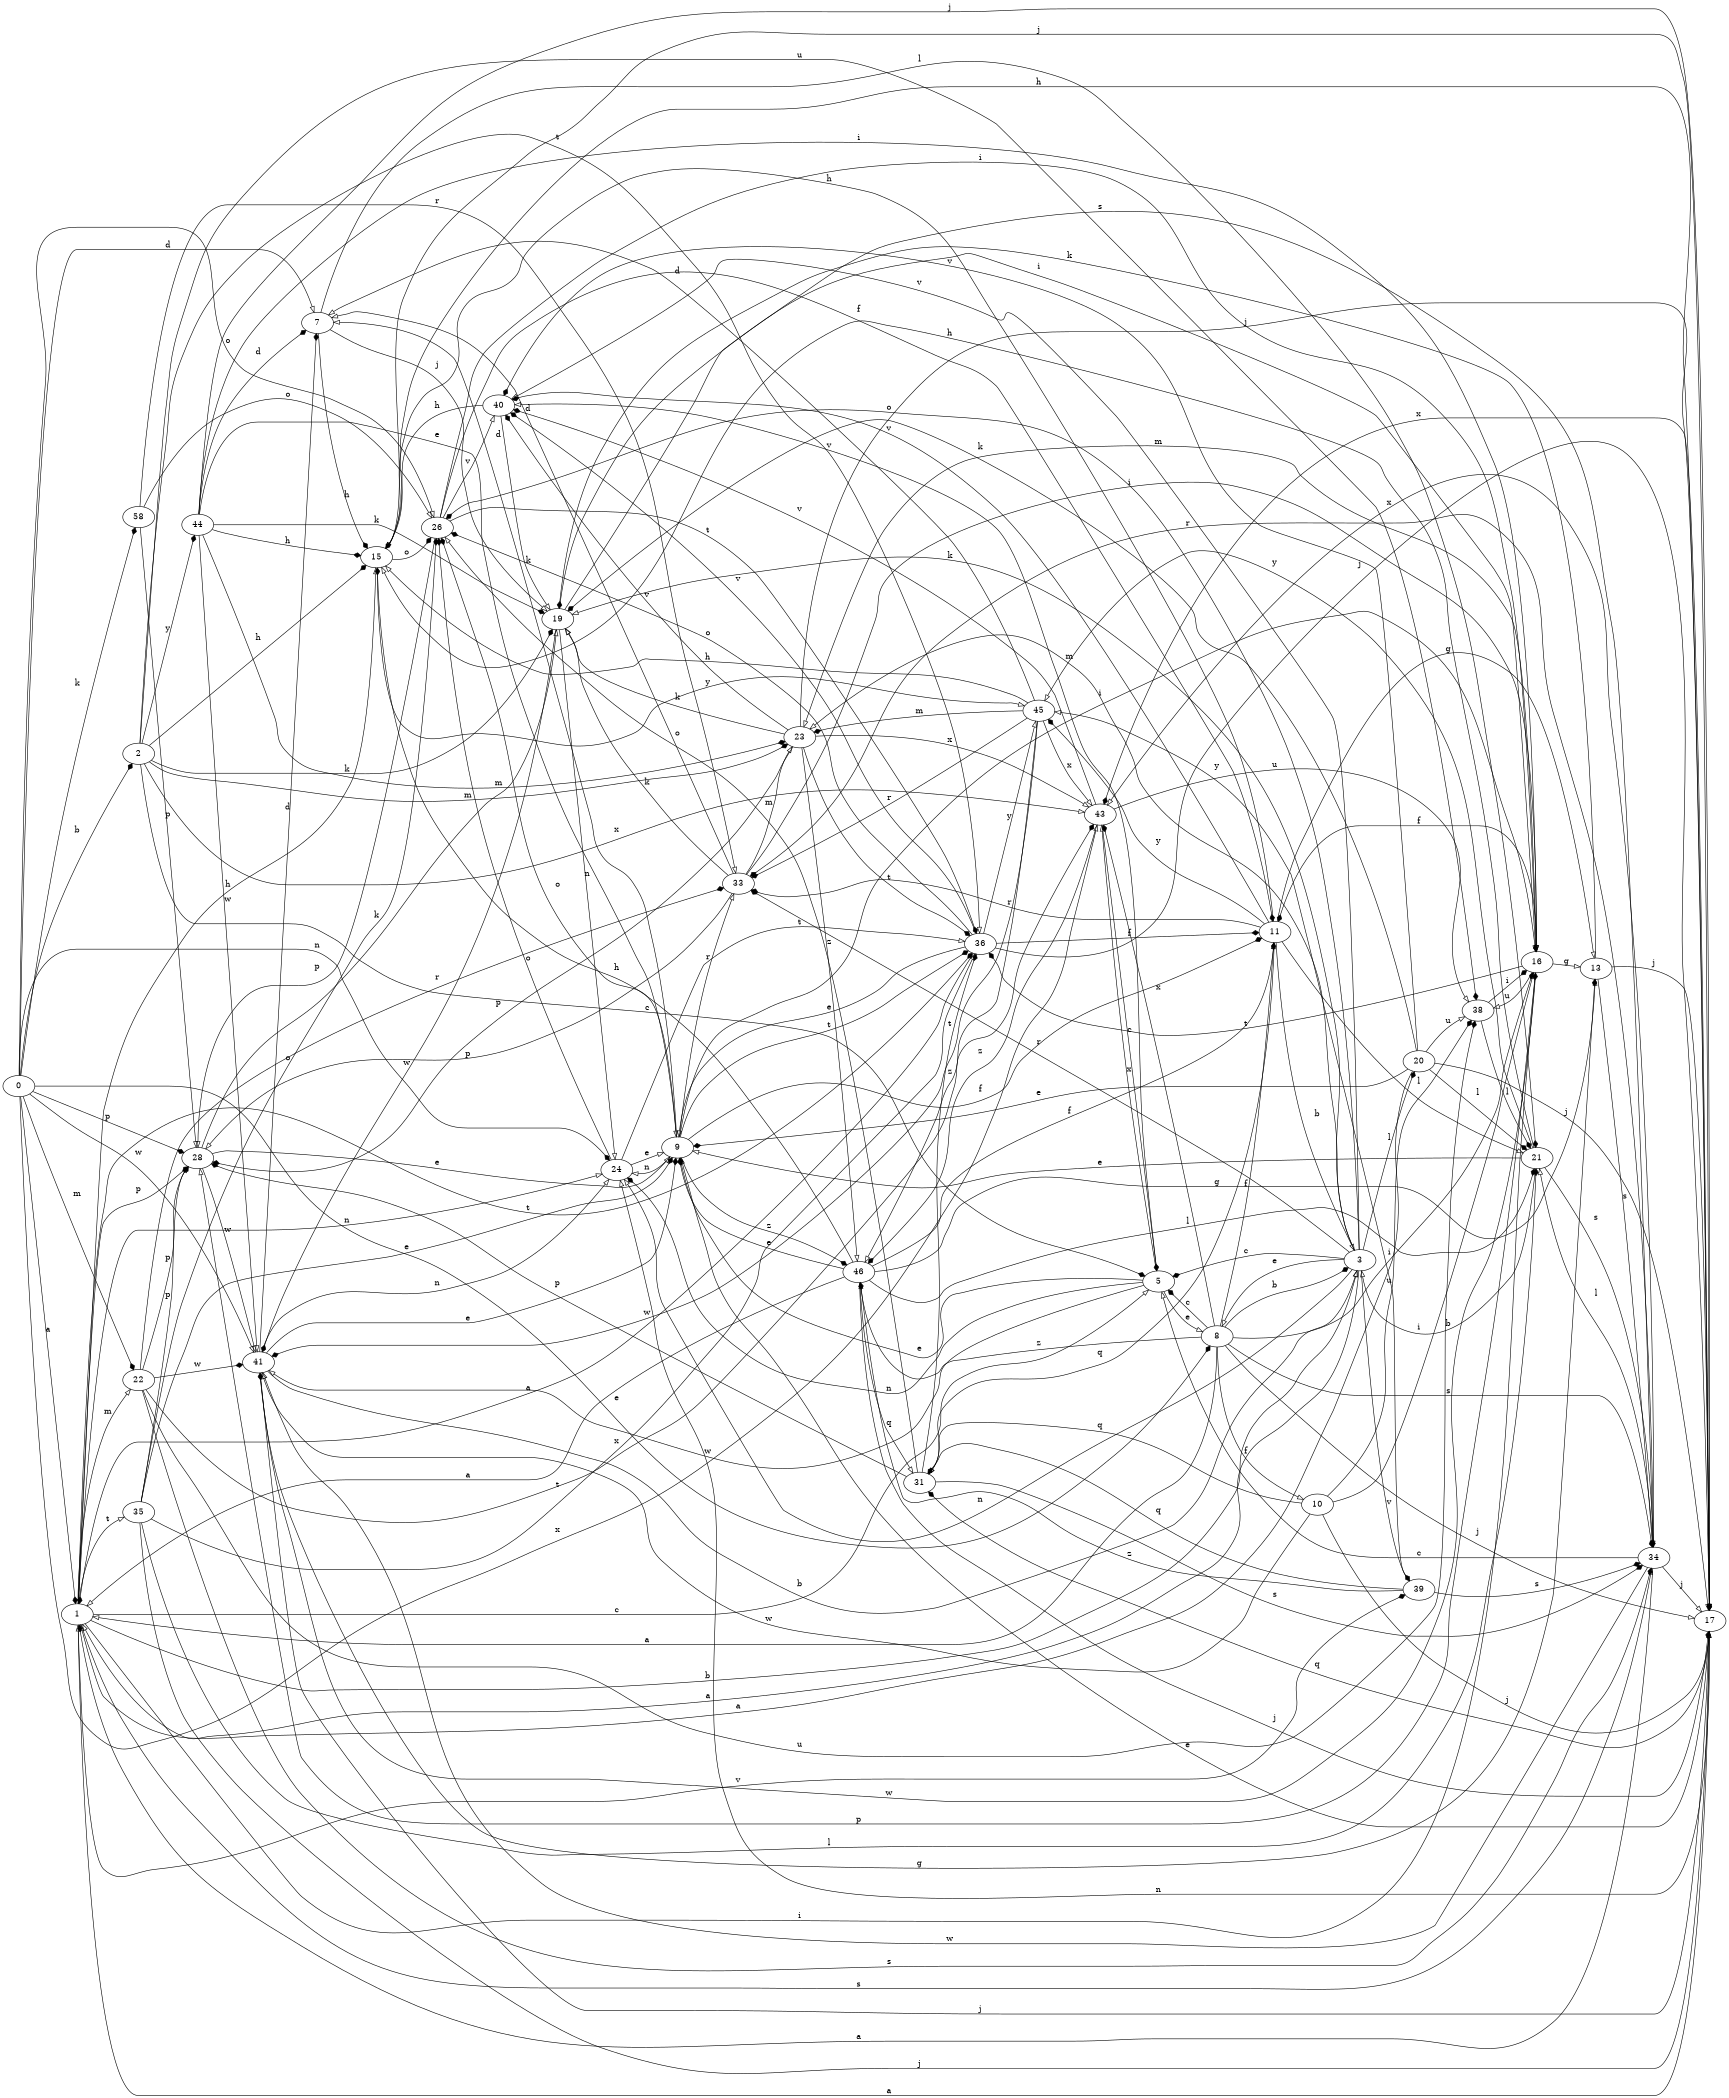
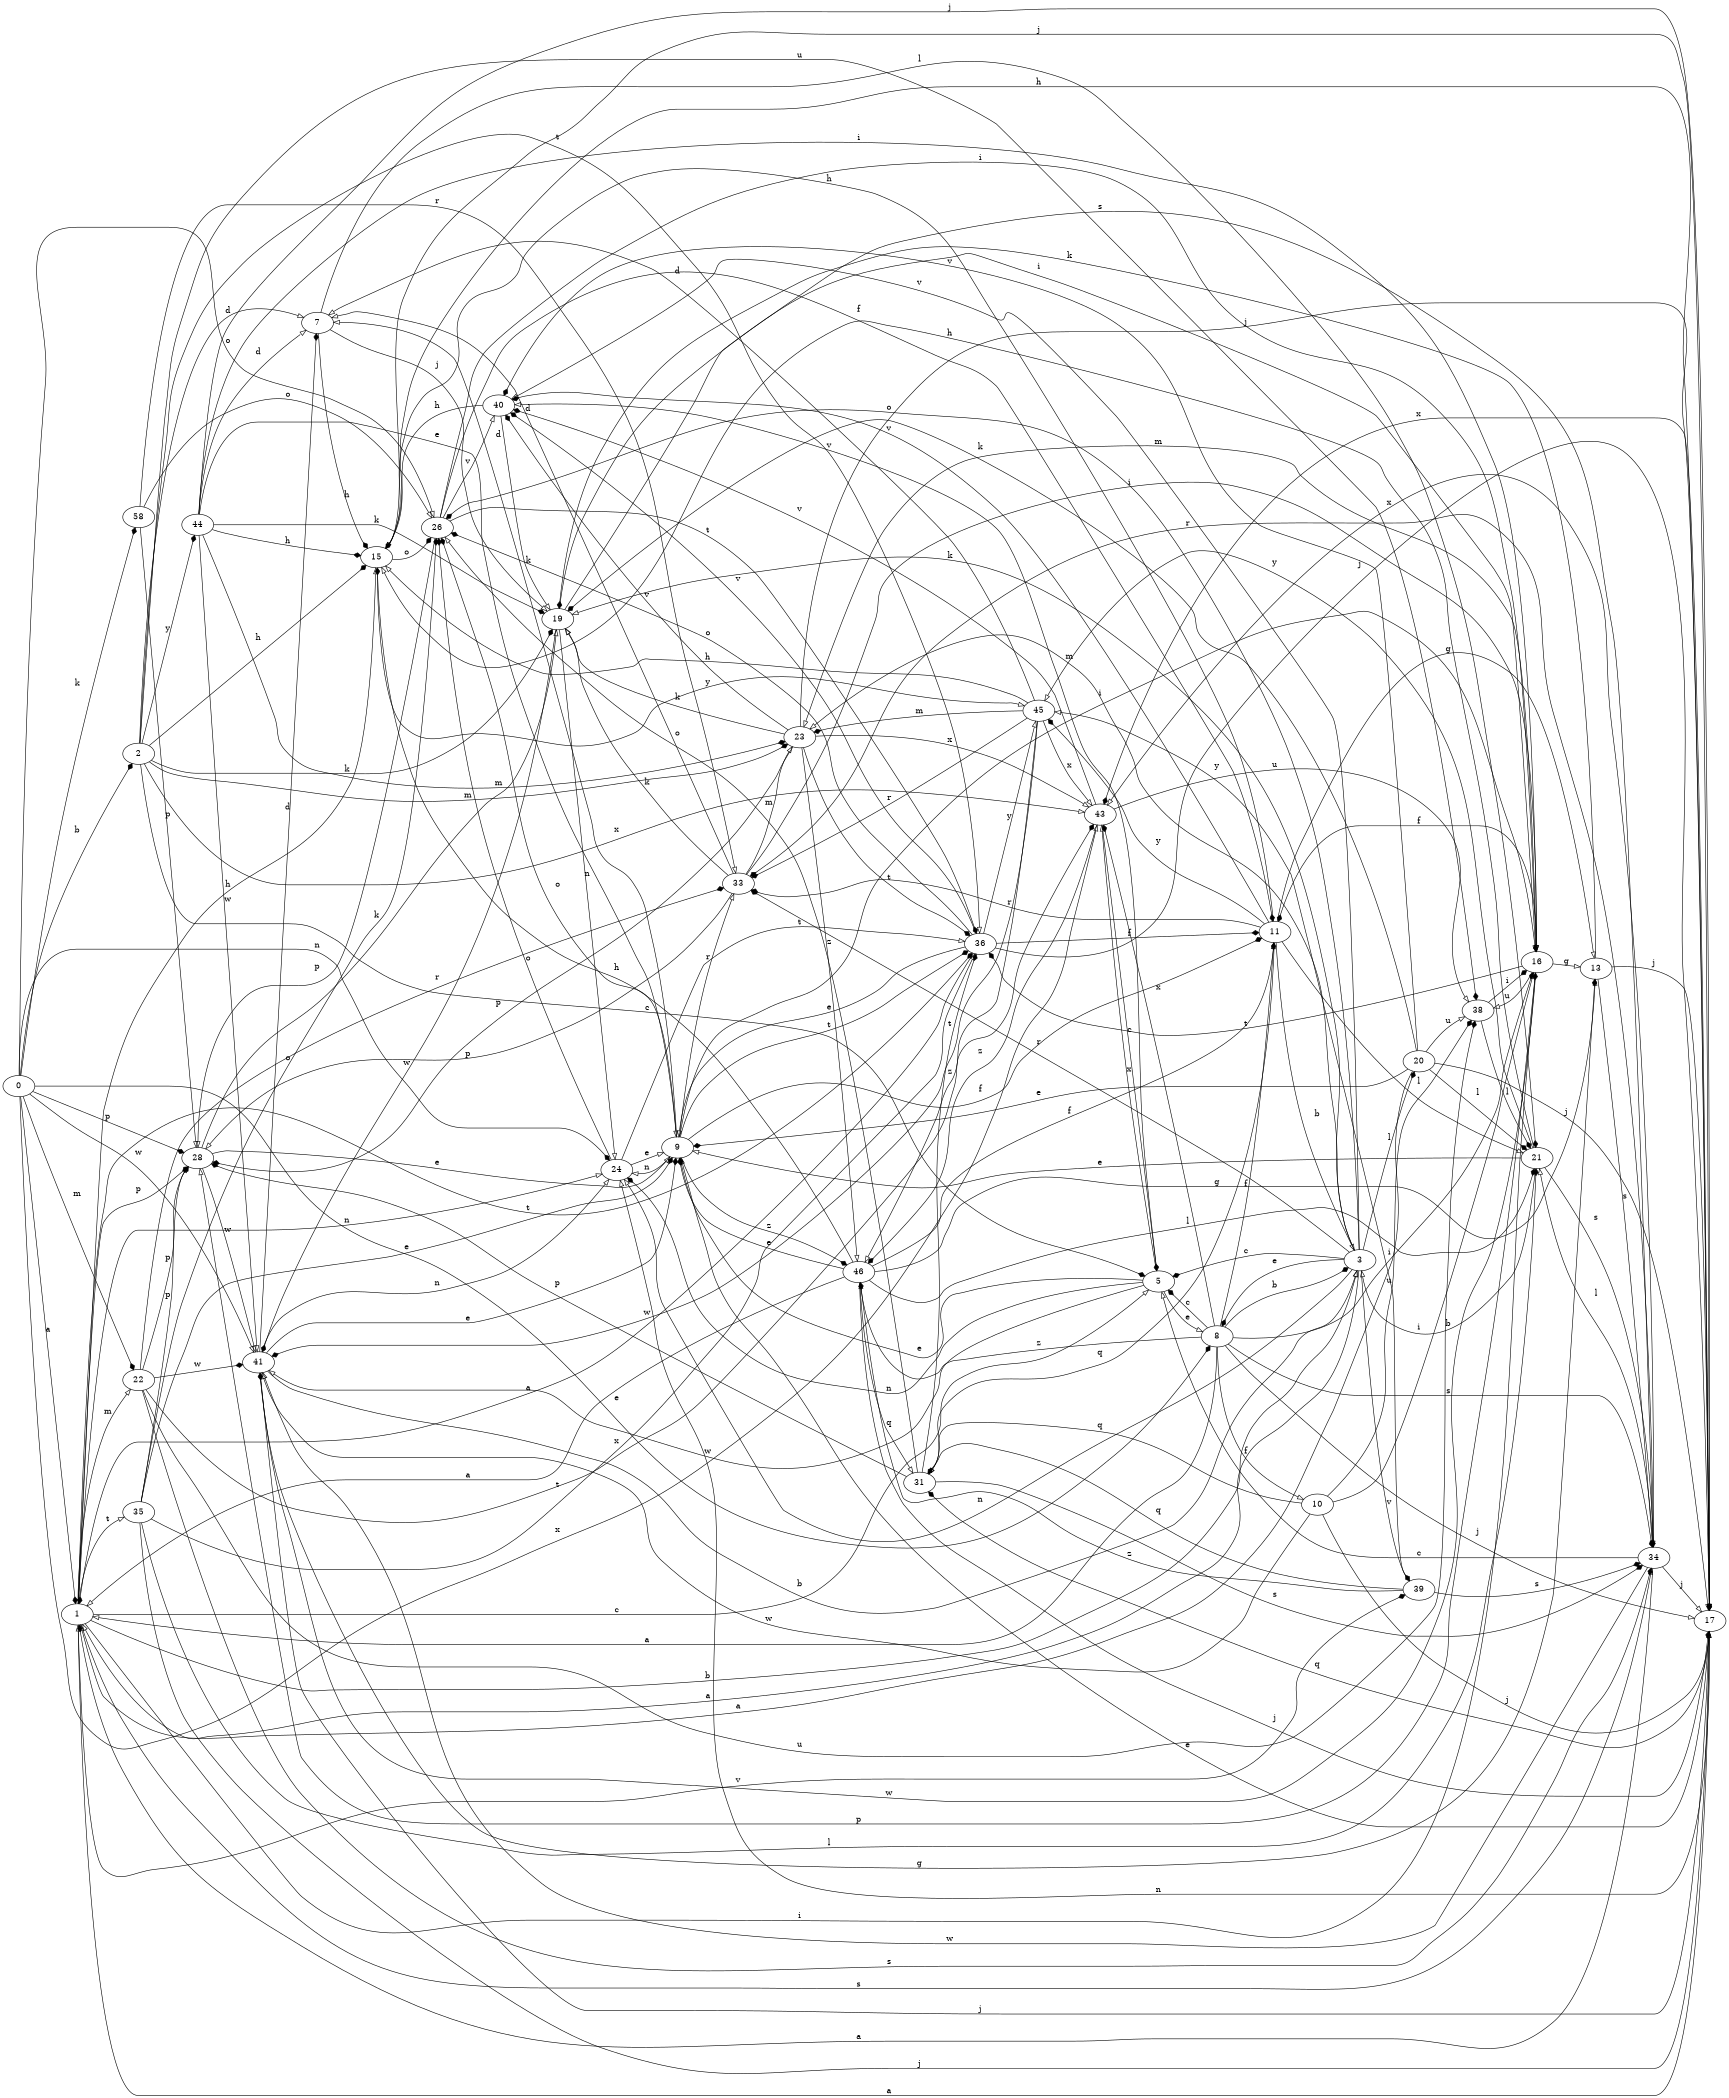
edge "0" -> "7": now "2" -> "7"
edge "44" -> "7": arrowhead diamond -> onormal
edge "3" -> "8": arrowhead onormal -> diamond
